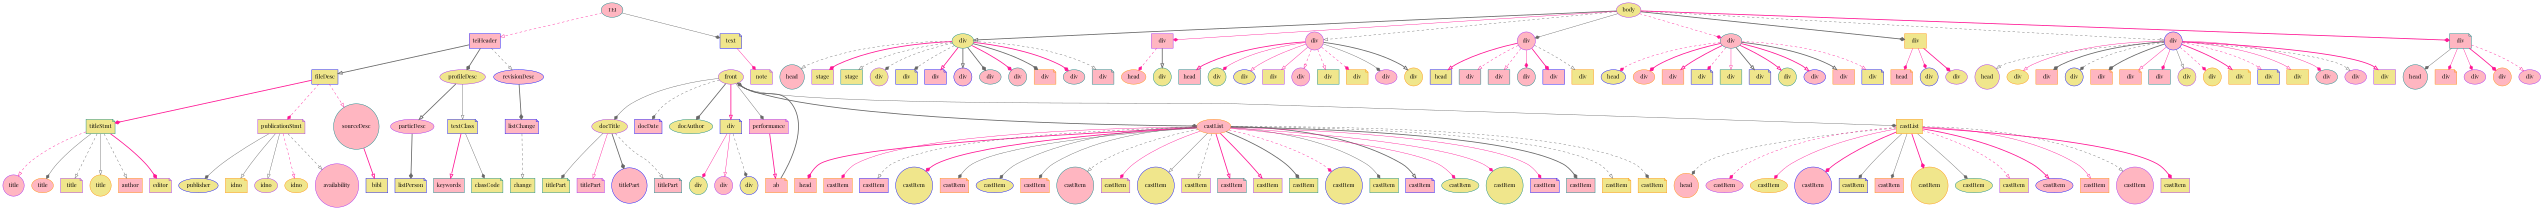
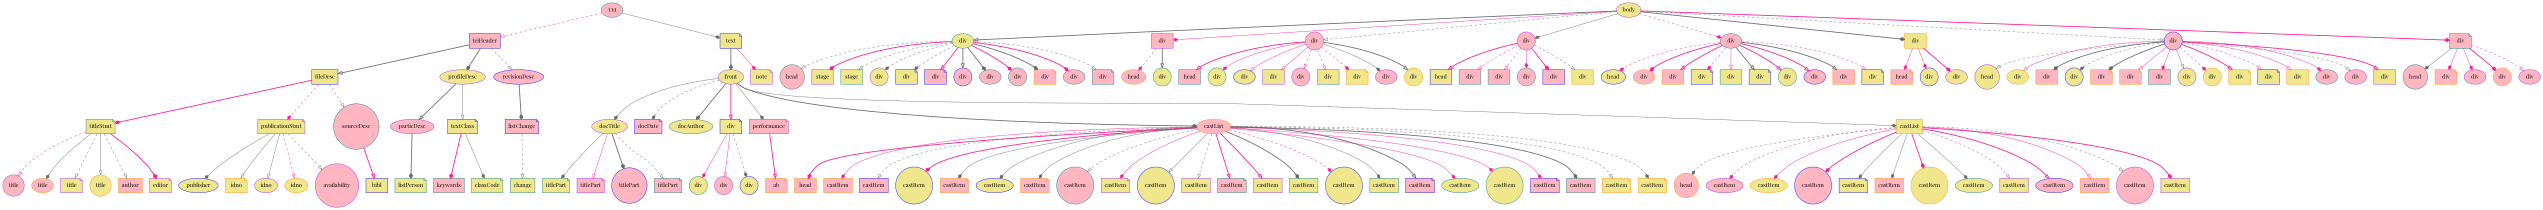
edge "ab" -> "front": now "text" -> "front"
edge "textClass" -> "keywords": arrowhead onormal -> diamond
node "listPerson": color blue -> teal
